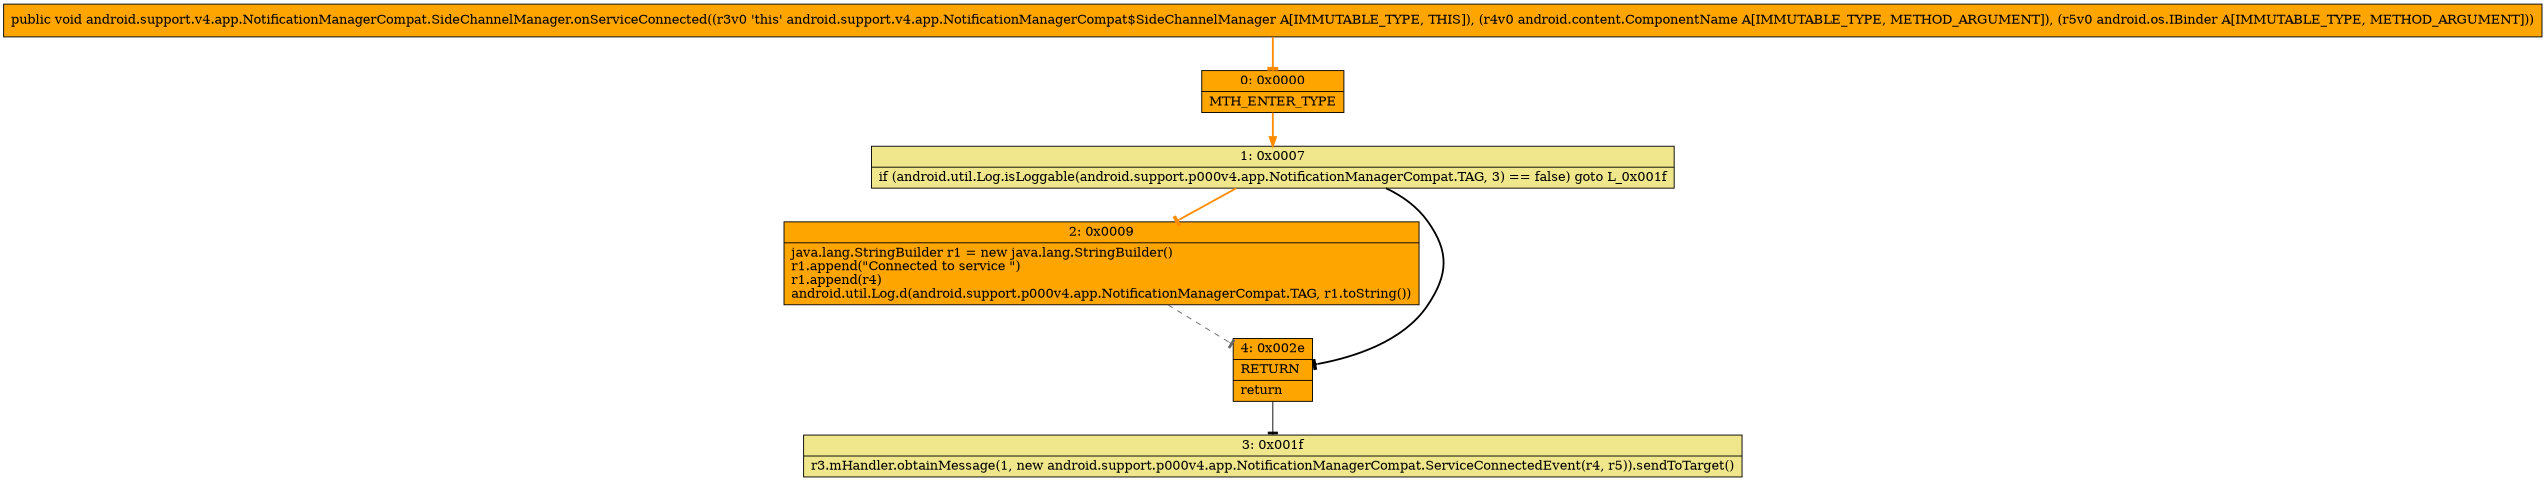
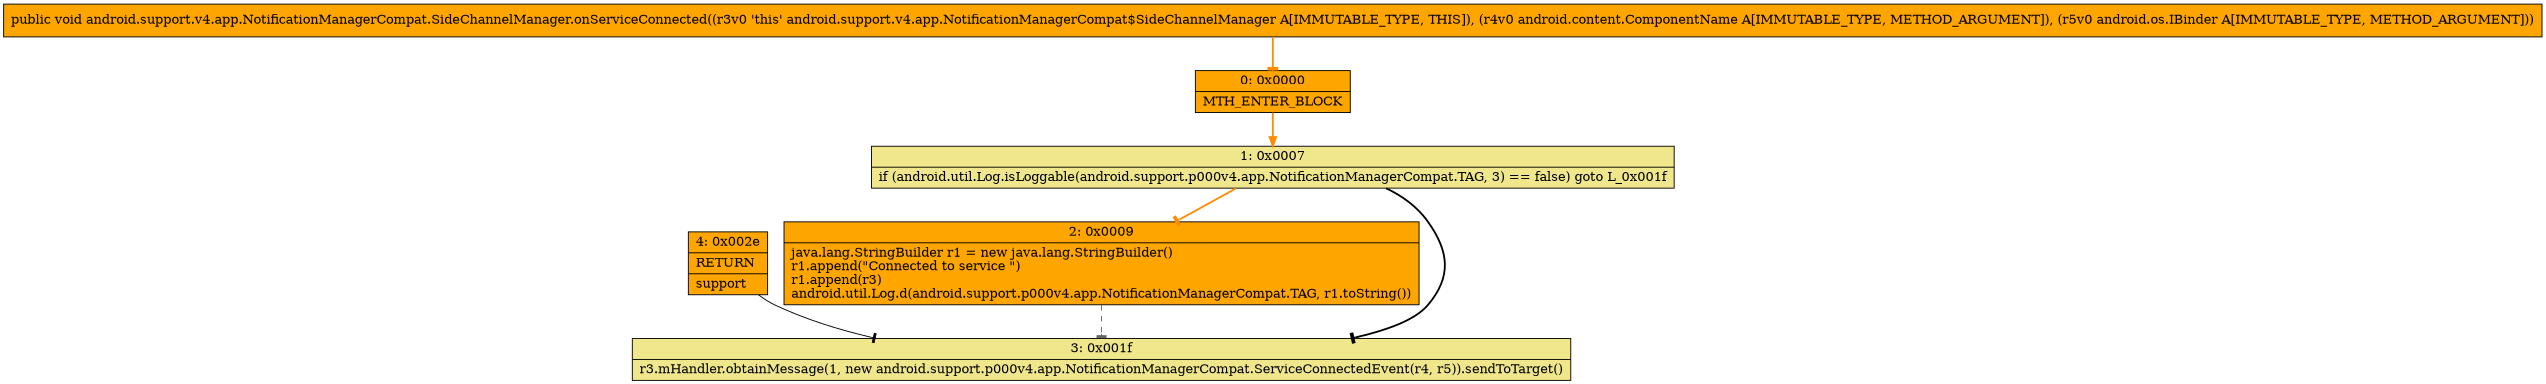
node "0: 0x0000": text "MTH_ENTER_TYPE" -> "MTH_ENTER_BLOCK"
node "2: 0x0009": text "r1.append(r4)" -> "r1.append(r3)"
edge "1: 0x0007" -> "4: 0x002e": now "1: 0x0007" -> "3: 0x001f"
edge "2: 0x0009" -> "4: 0x002e": now "2: 0x0009" -> "3: 0x001f"
node "4: 0x002e": text "return" -> "support"
